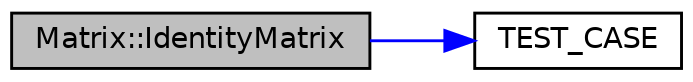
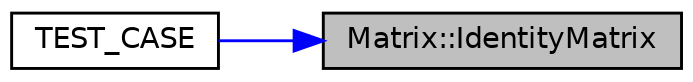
edge "Matrix::IdentityMatrix" -> "TEST_CASE": reversed
